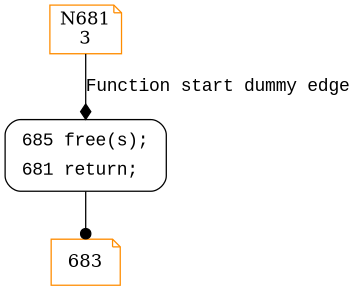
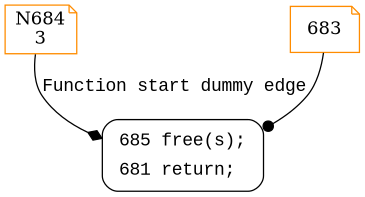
node "N681 3": label "N681 3" -> "N684 3"
edge "685" -> "683": reversed
